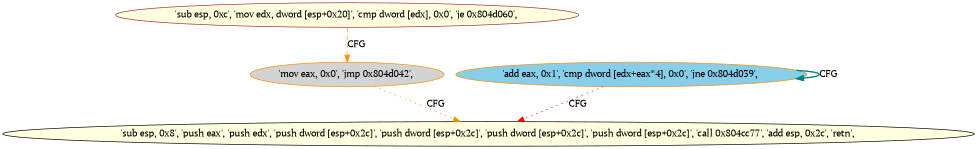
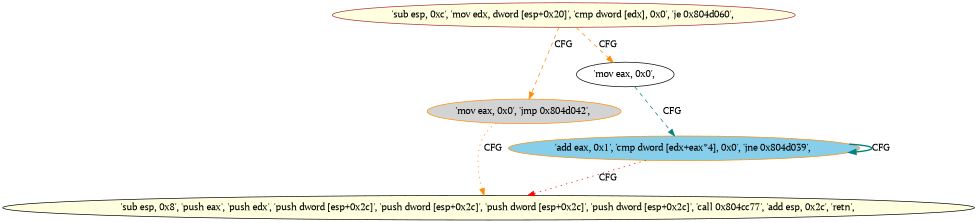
node "'mov eax, 0x0',": added
